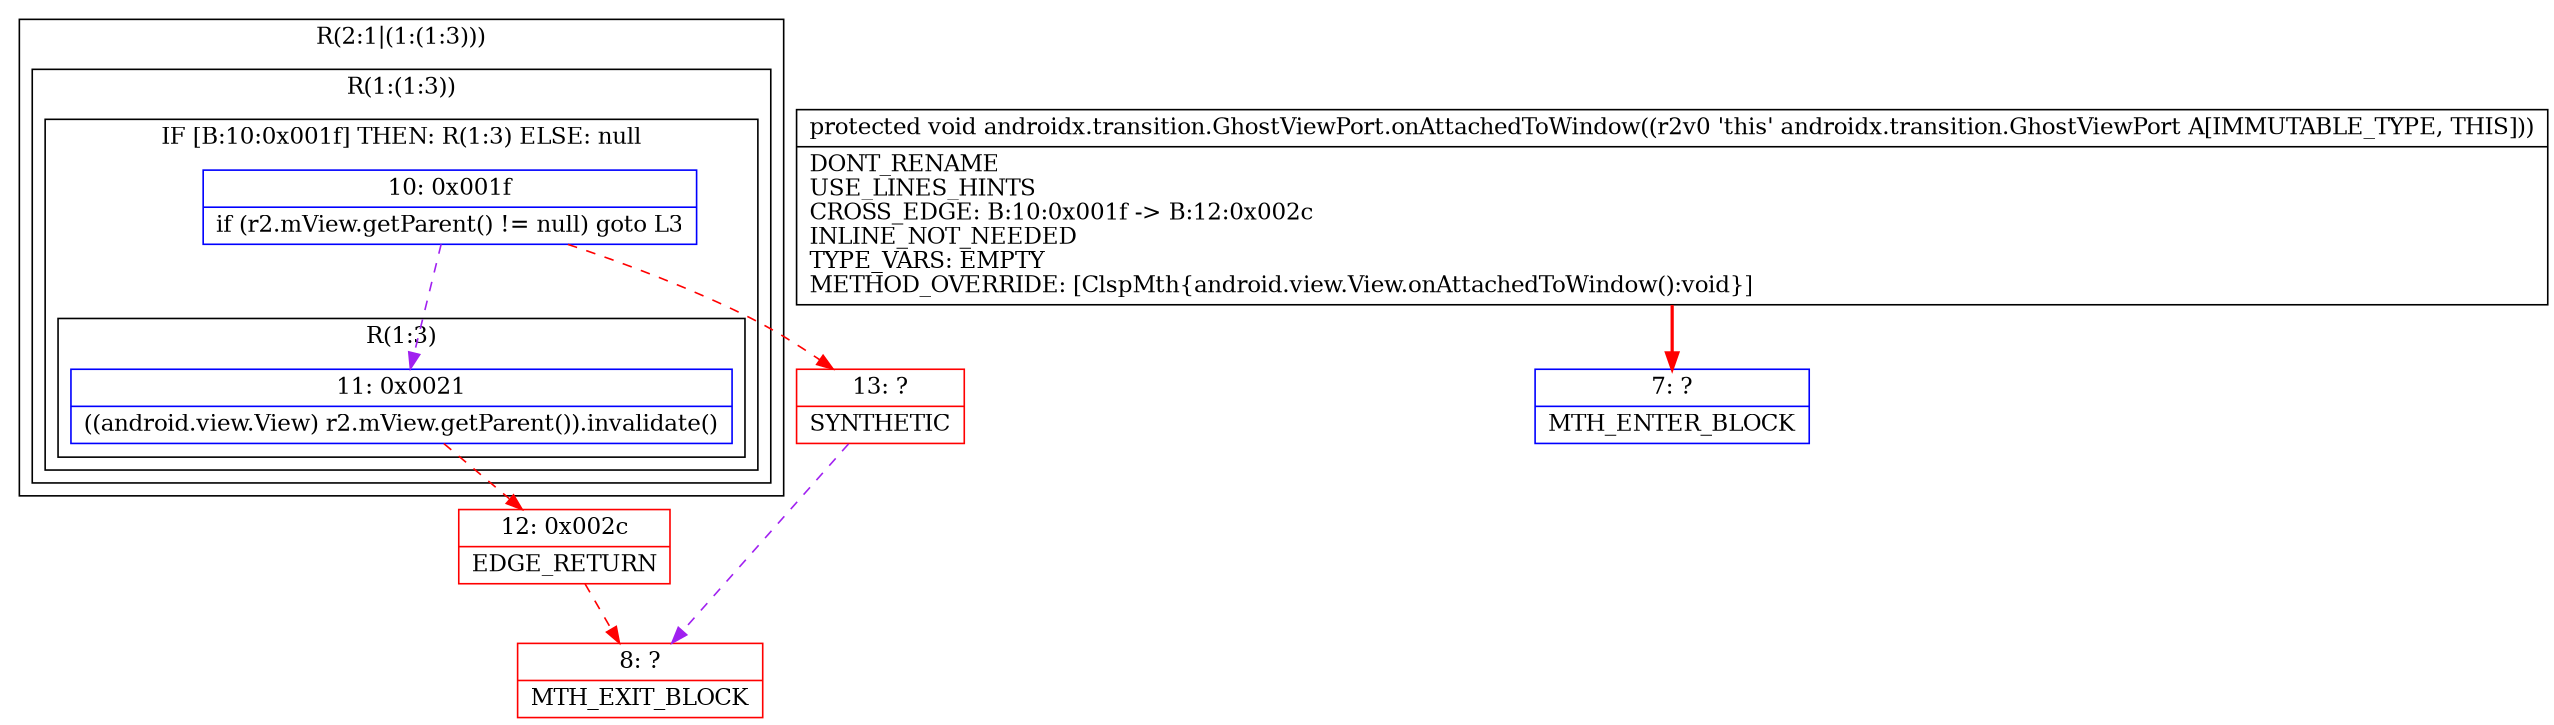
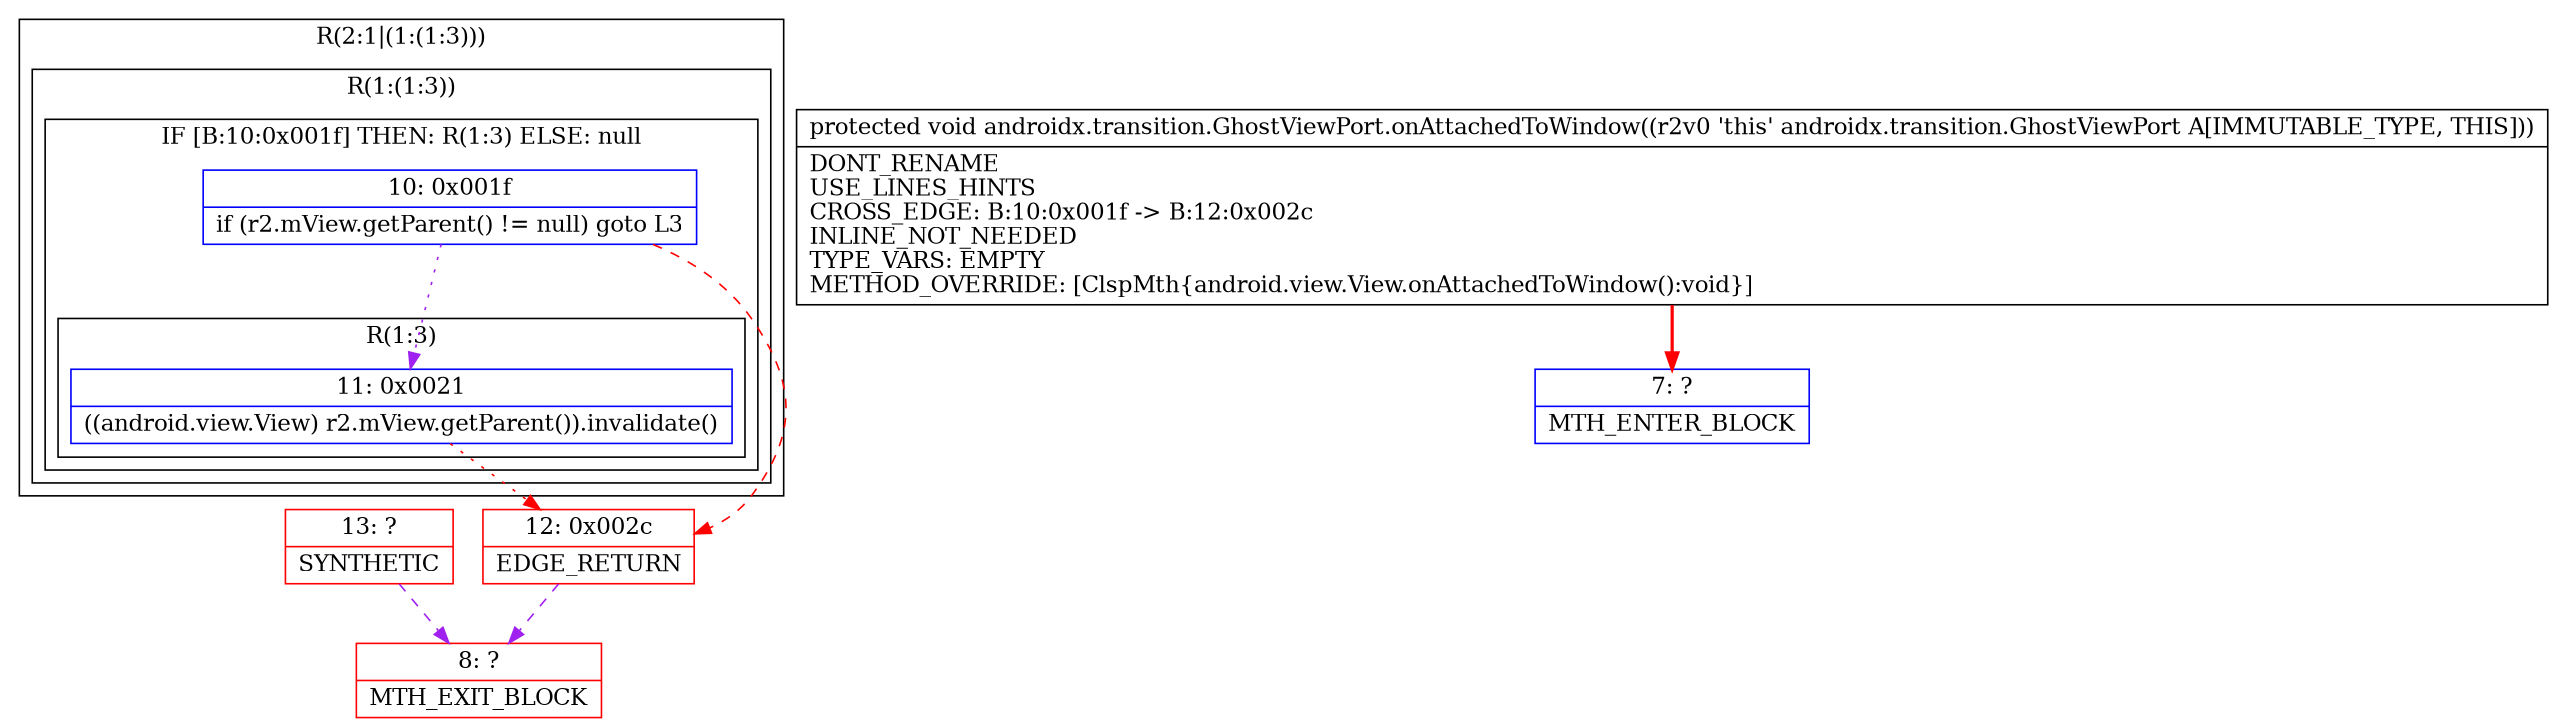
edge "10: 0x001f" -> "13: ?": now "10: 0x001f" -> "12: 0x002c"
edge "10: 0x001f" -> "11: 0x0021": style dashed -> dotted
edge "11: 0x0021" -> "12: 0x002c": style dashed -> dotted
edge "12: 0x002c" -> "8: ?": color red -> purple
